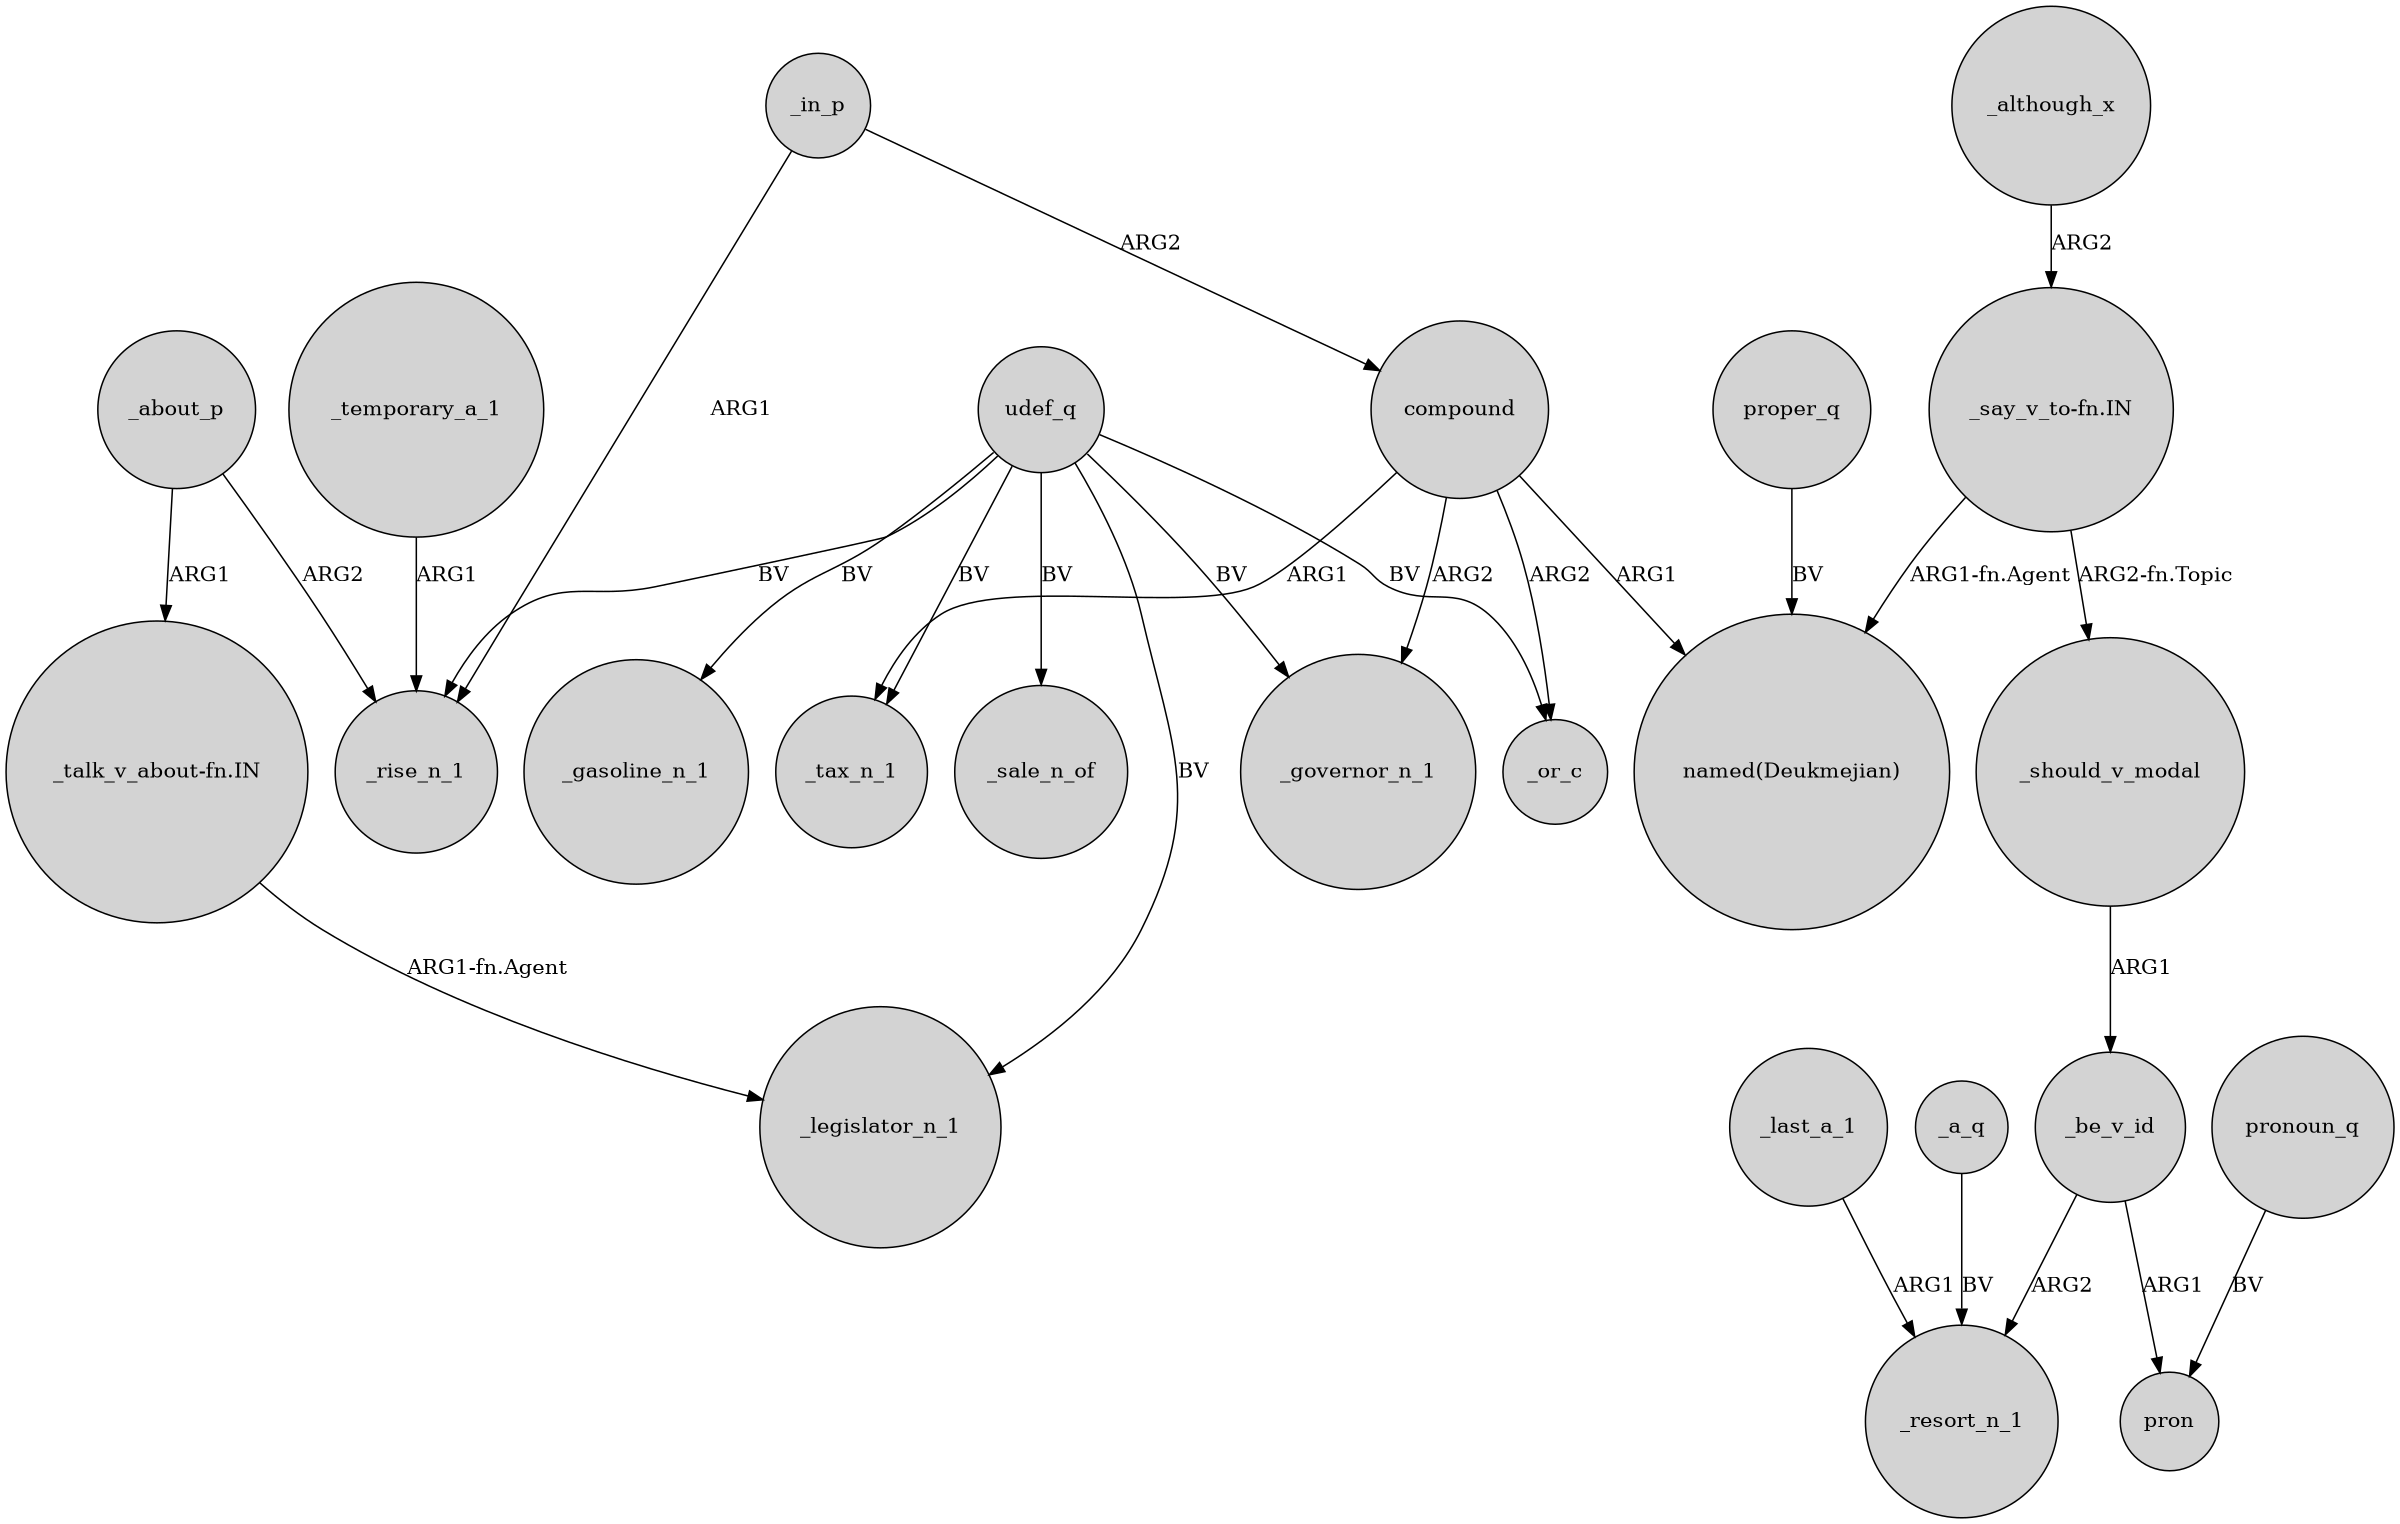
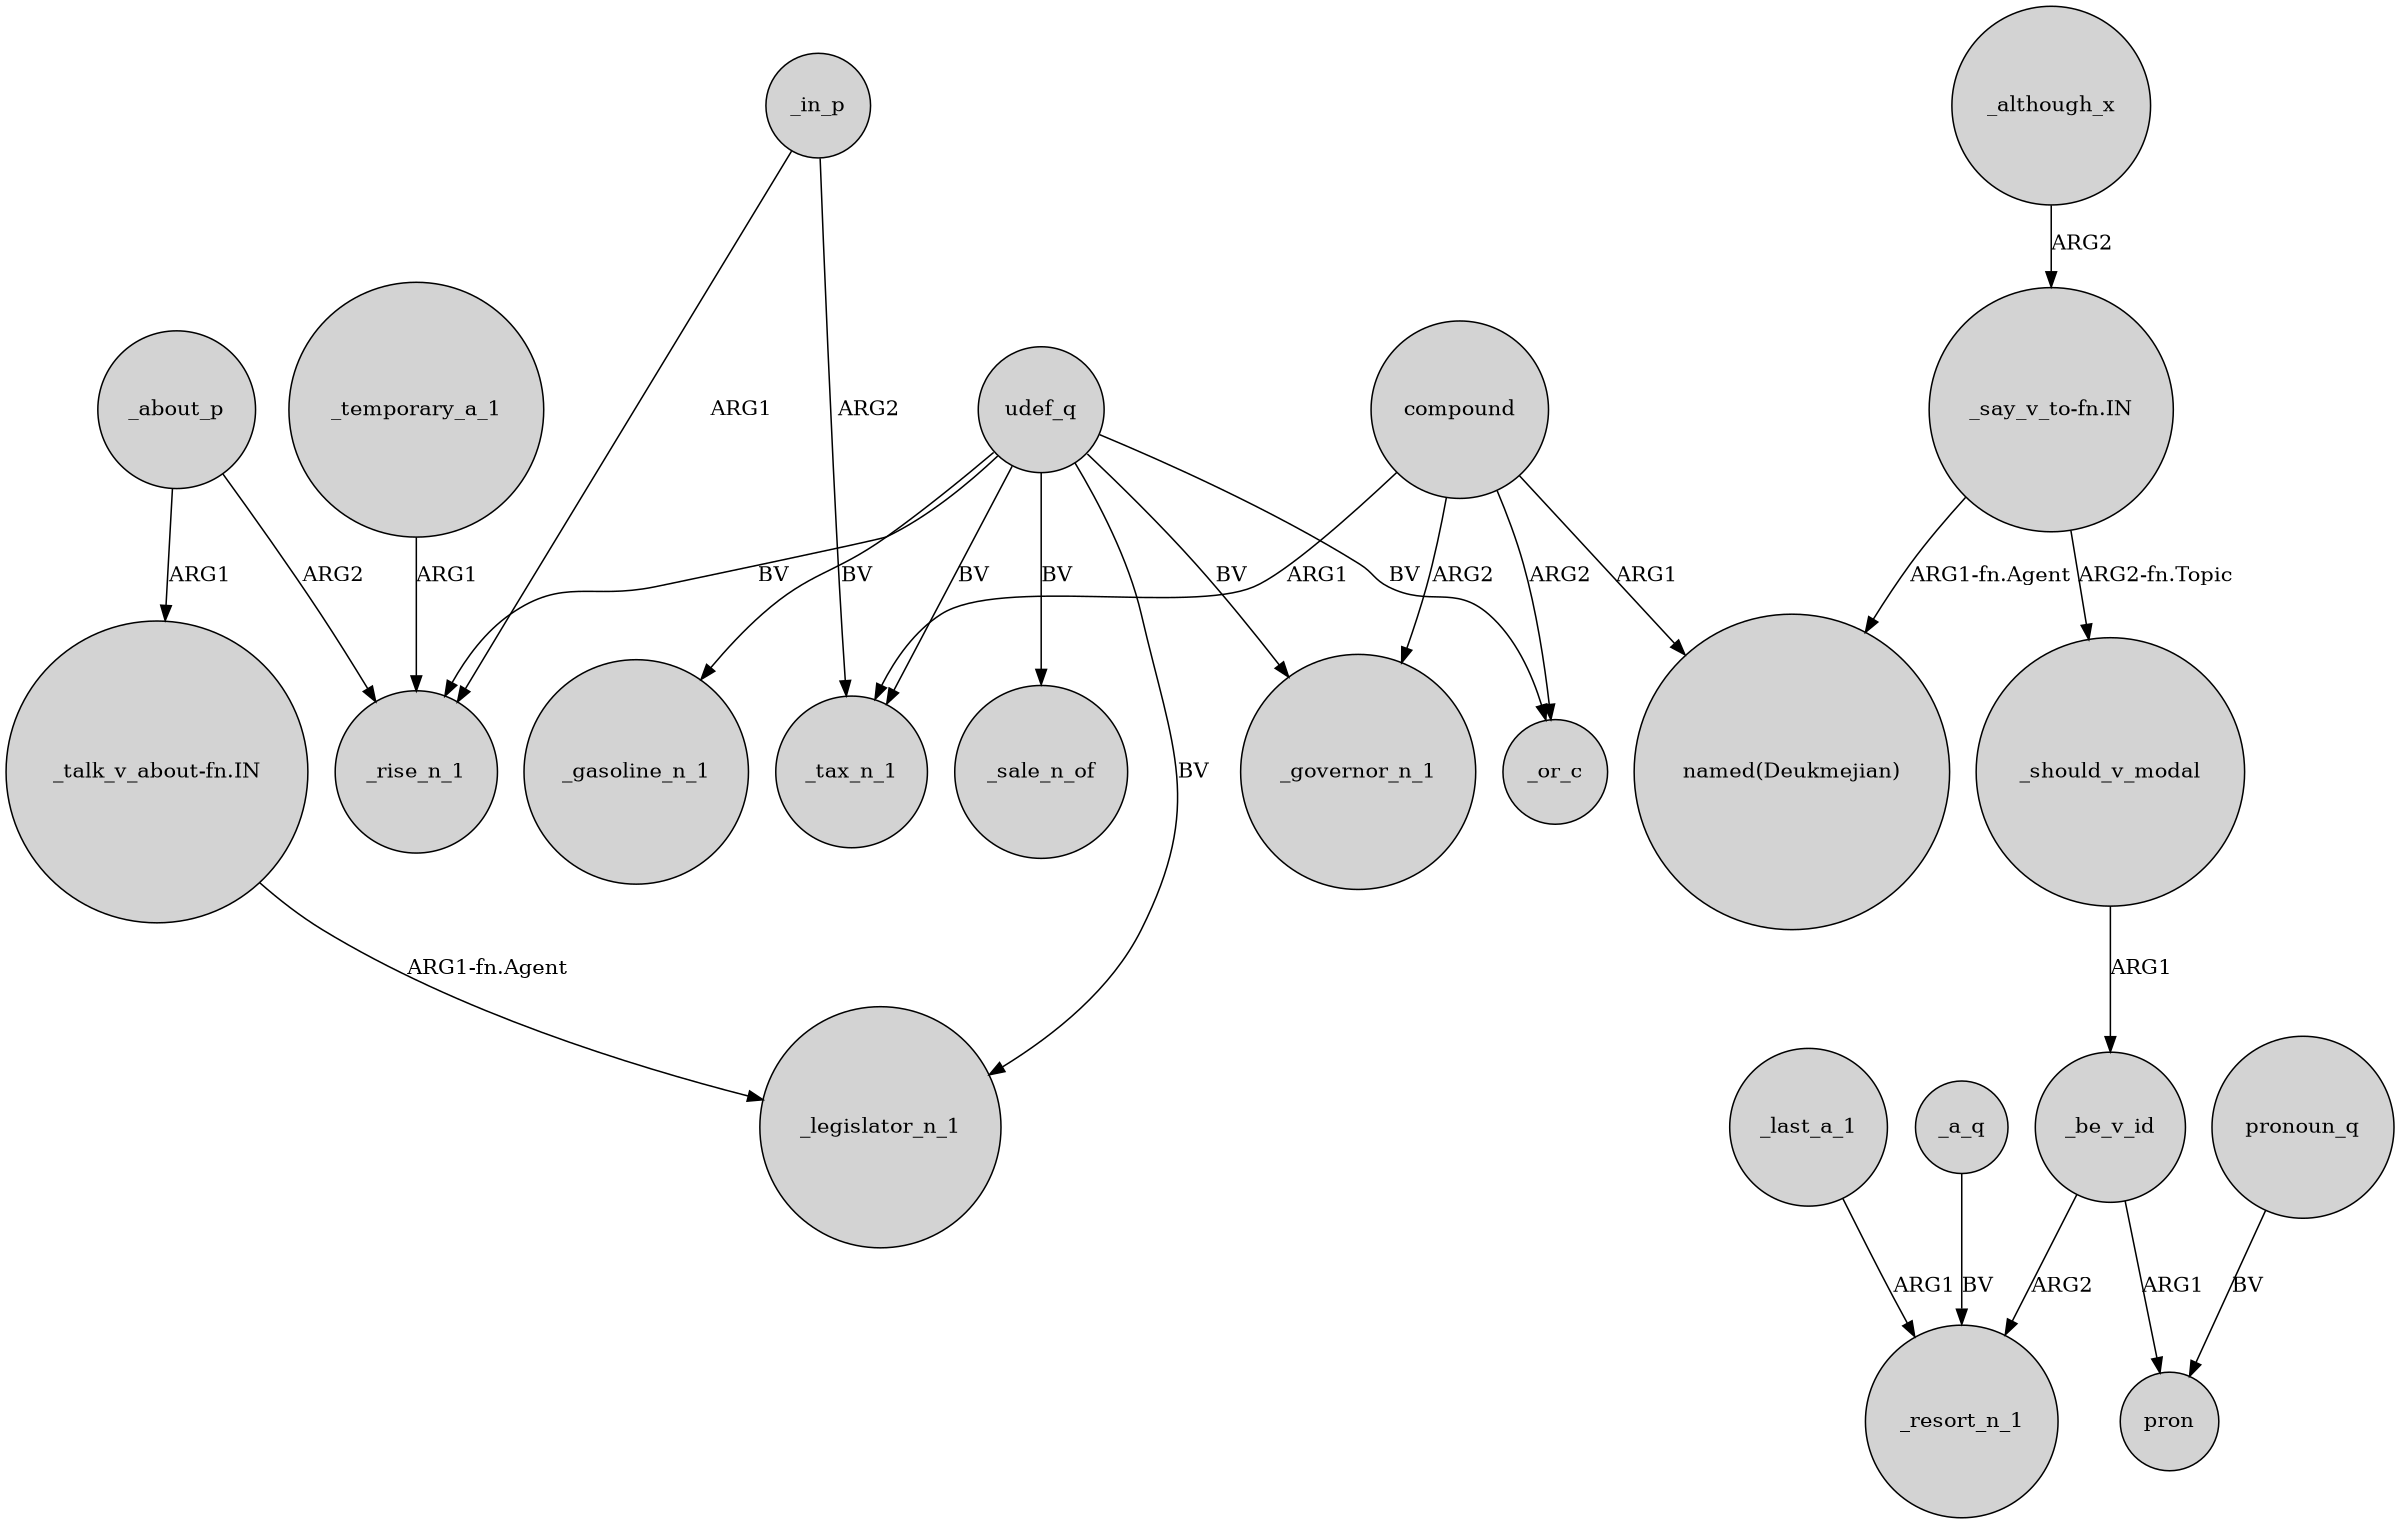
edge "_in_p" -> "compound": now "_in_p" -> "_tax_n_1"
node "proper_q": removed
